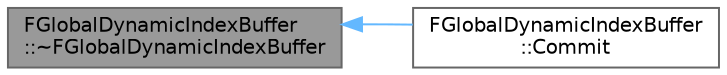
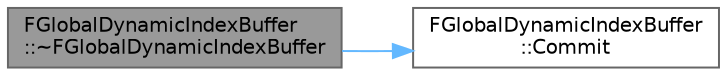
edge "FGlobalDynamicIndexBuffer ::Commit" -> "FGlobalDynamicIndexBuffer ::~FGlobalDynamicIndexBuffer": reversed
